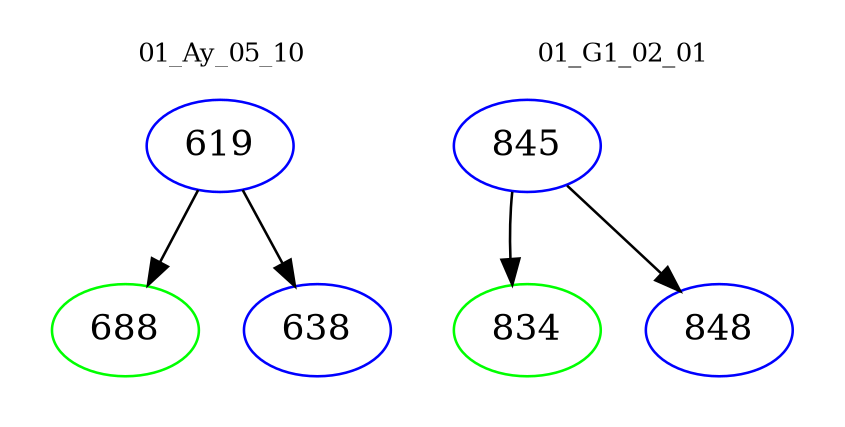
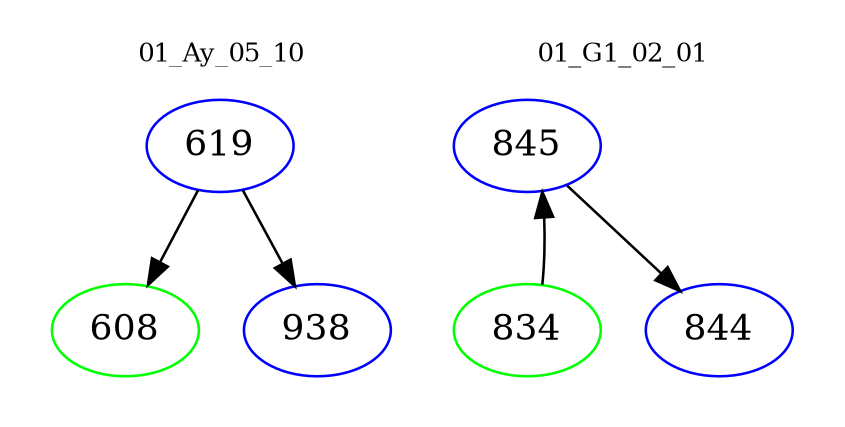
edge "845" -> "834": reversed
node "688": label "688" -> "608"
node "638": label "638" -> "938"
node "848": label "848" -> "844"
